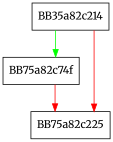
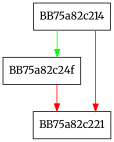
node "BB35a82c214": label "BB35a82c214" -> "BB75a82c214"
node "BB75a82c74f": label "BB75a82c74f" -> "BB75a82c24f"
node "BB75a82c225": label "BB75a82c225" -> "BB75a82c221"
